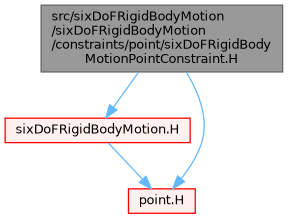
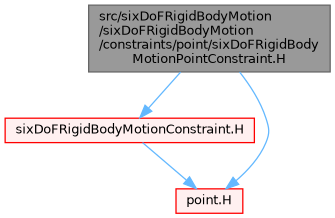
node "sixDoFRigidBodyMotion.H": label "sixDoFRigidBodyMotion.H" -> "sixDoFRigidBodyMotionConstraint.H"
